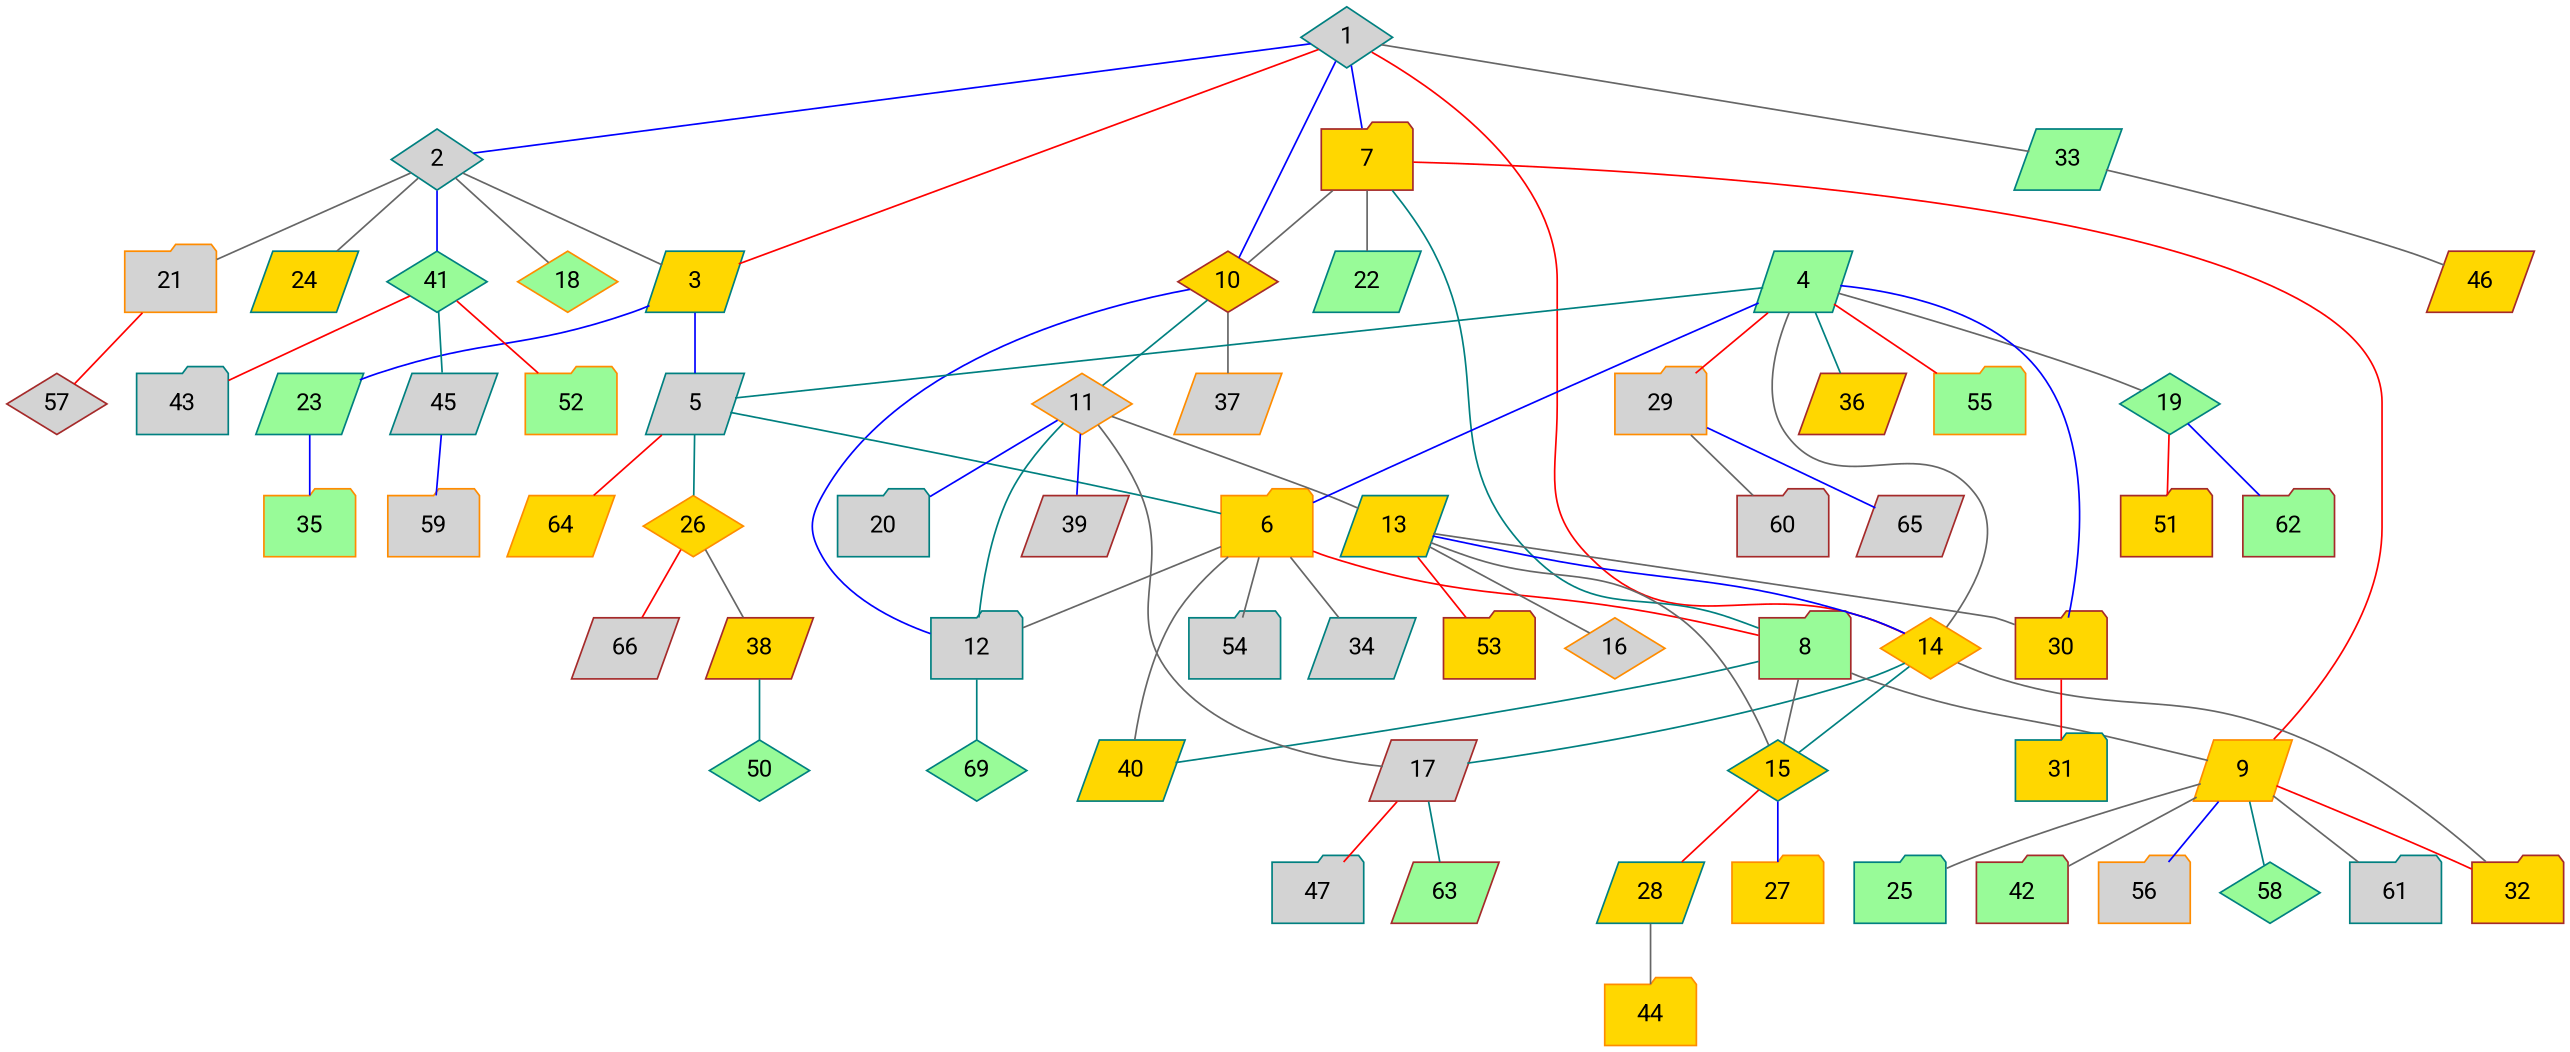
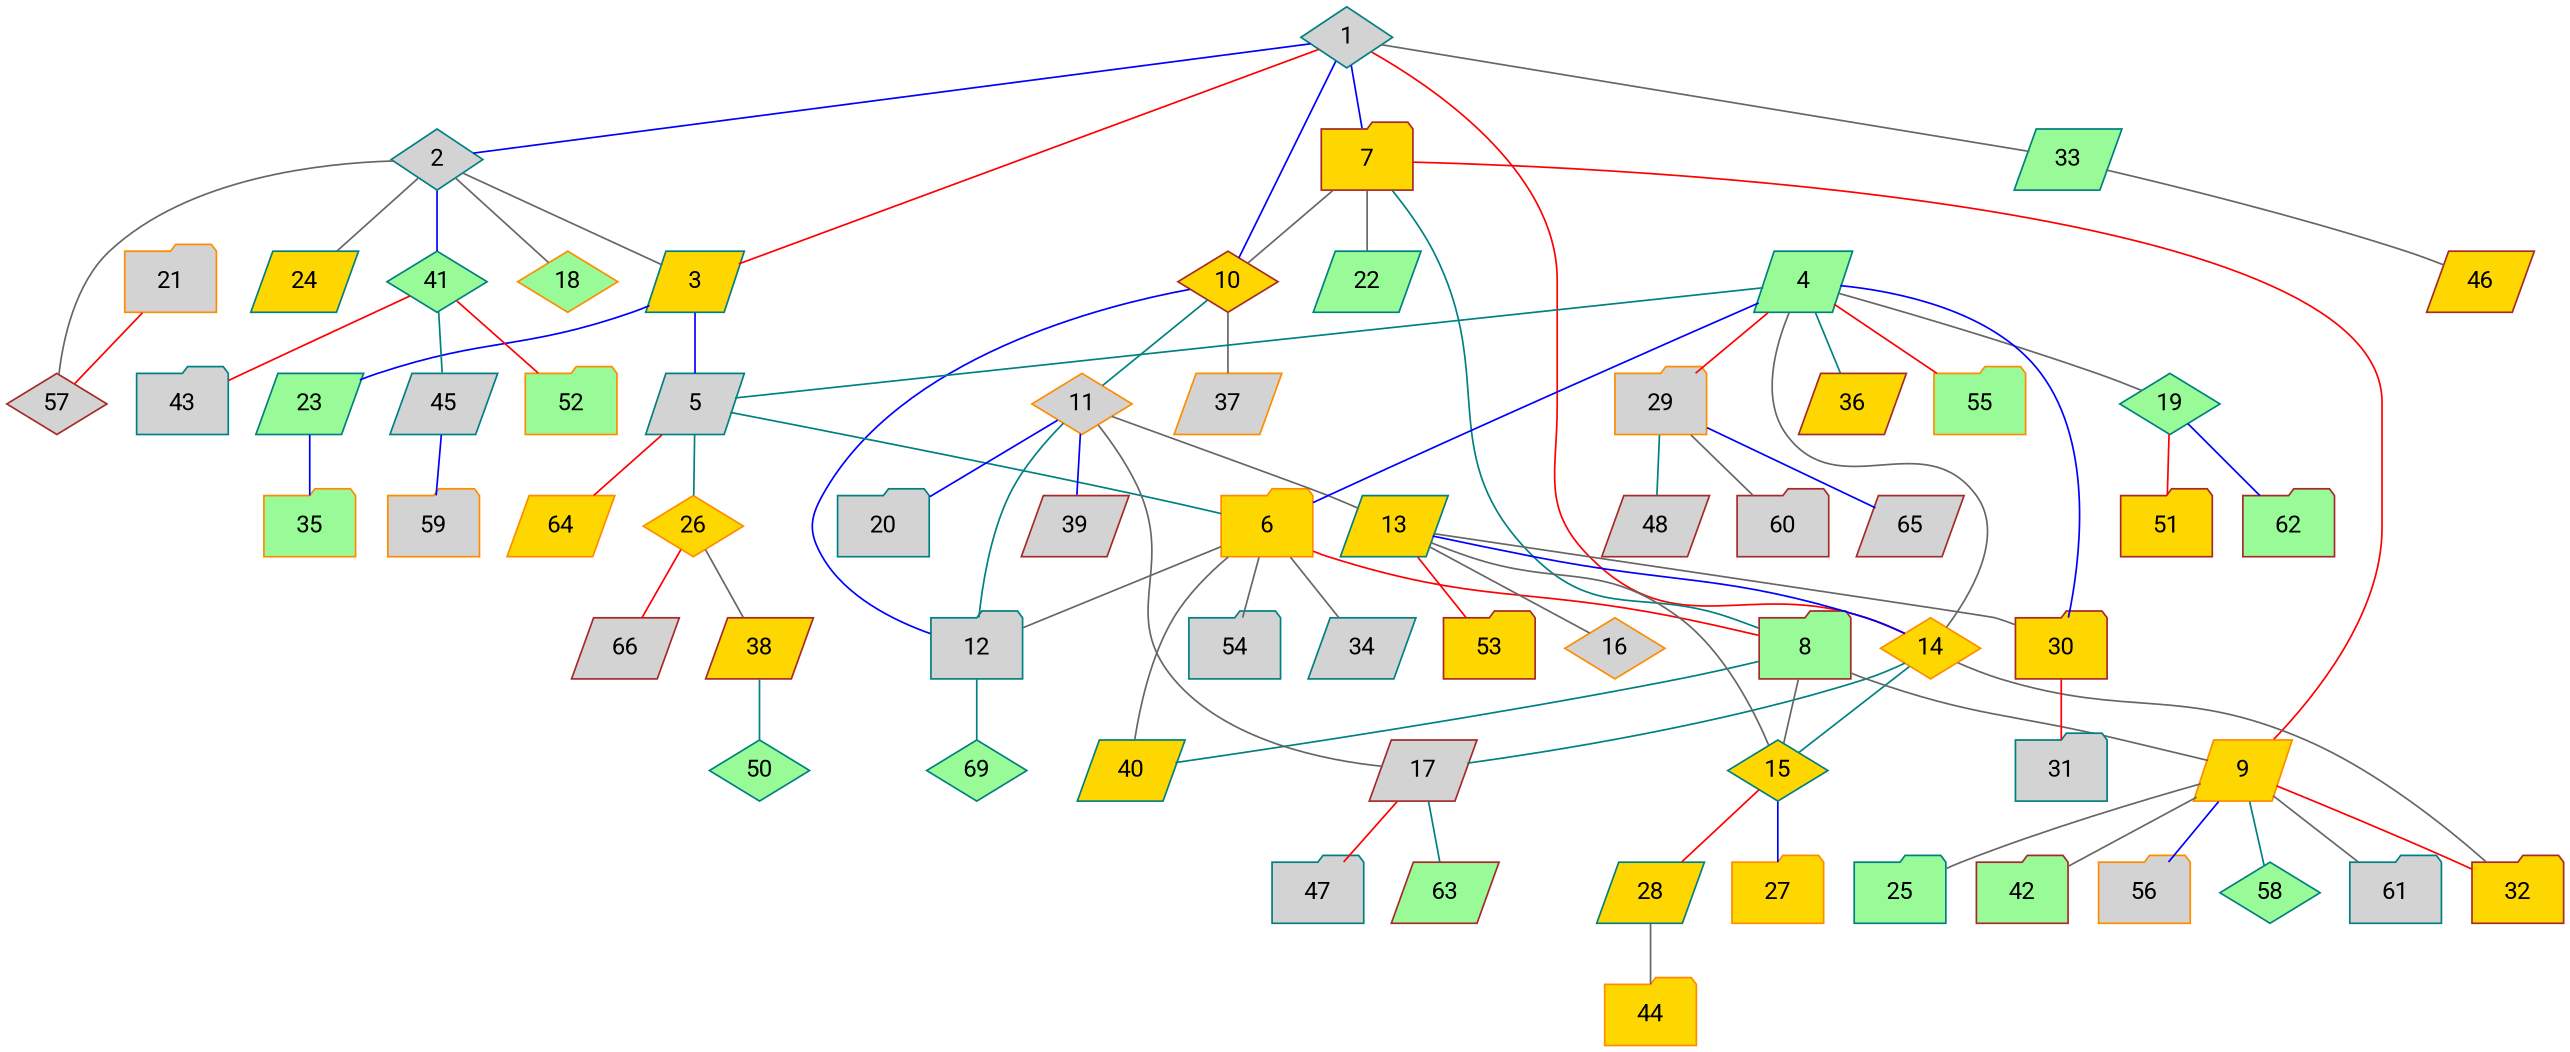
edge "2" -- "21": now "2" -- "57"
node "48": added
node "31": fillcolor gold -> lightgrey
